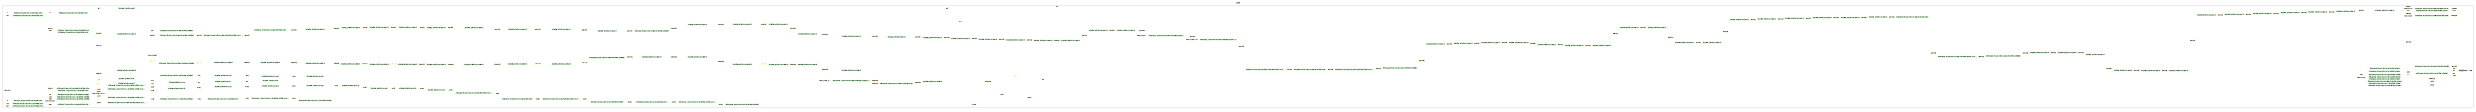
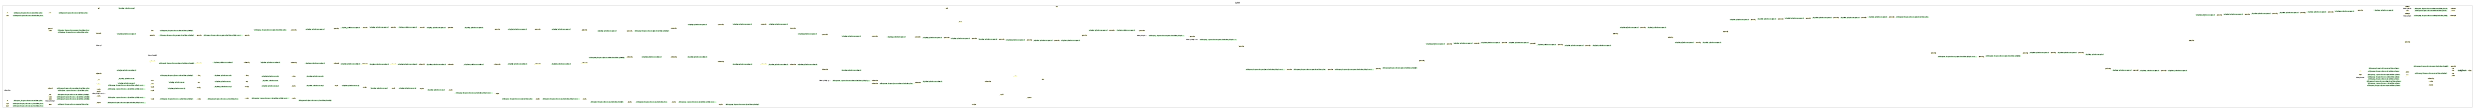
node "core/mass-edit114": text "Mass edit cells in column Facility Type" -> "Mass edit cells in column State Type"
node "core/mass-edit25": text "License edit cells in column City" -> "Mass edit cells in column City"
